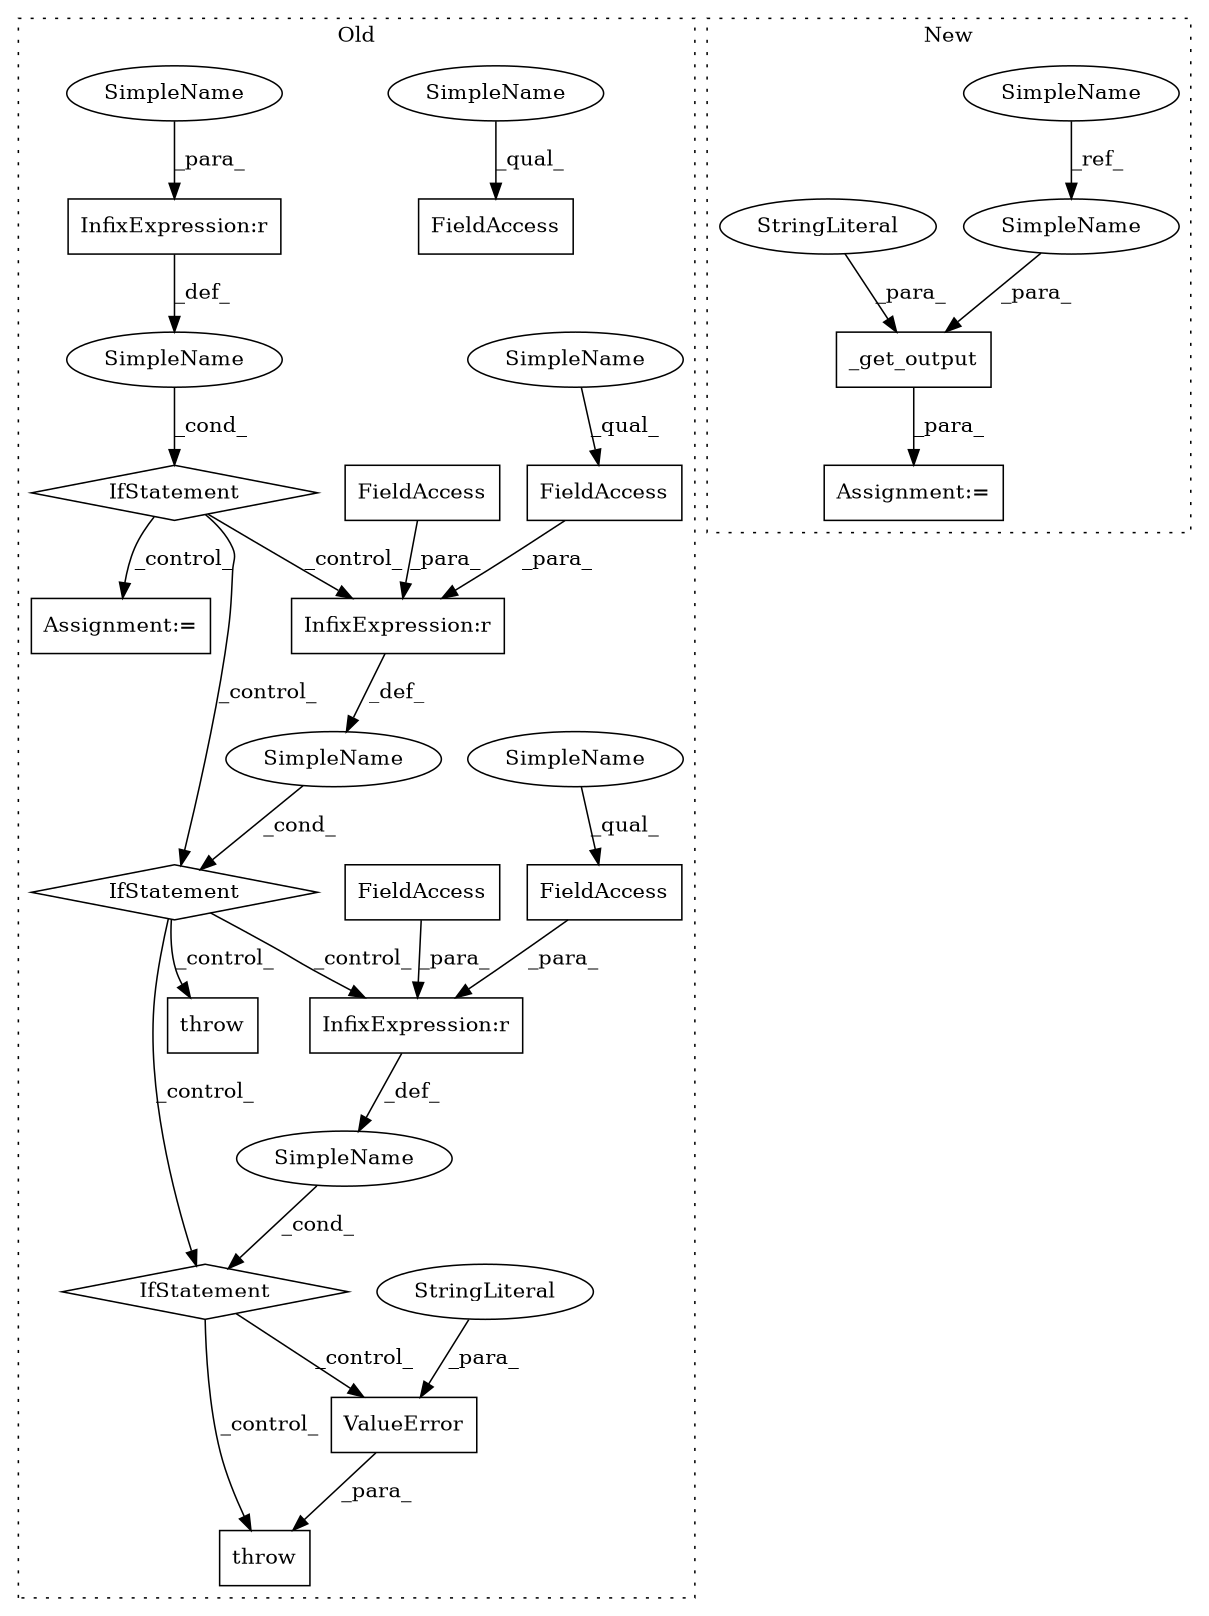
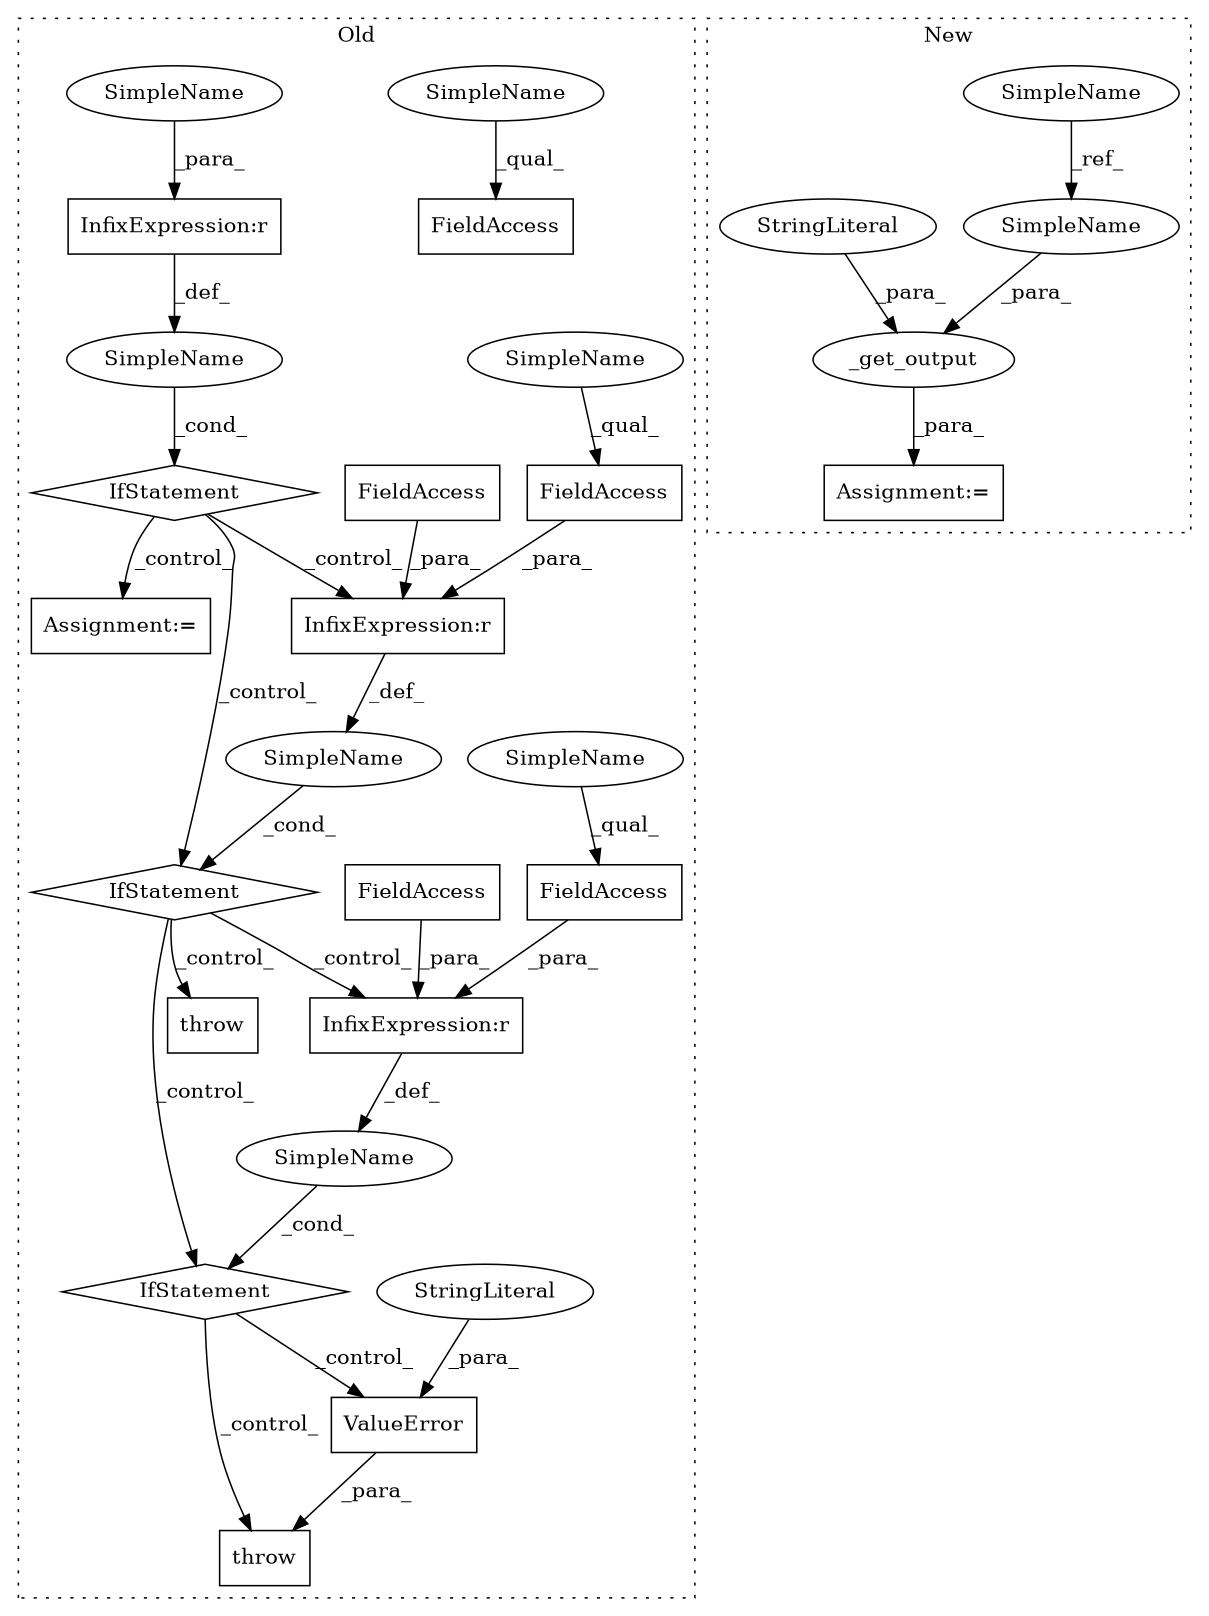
node "_get_output": shape box -> ellipse
